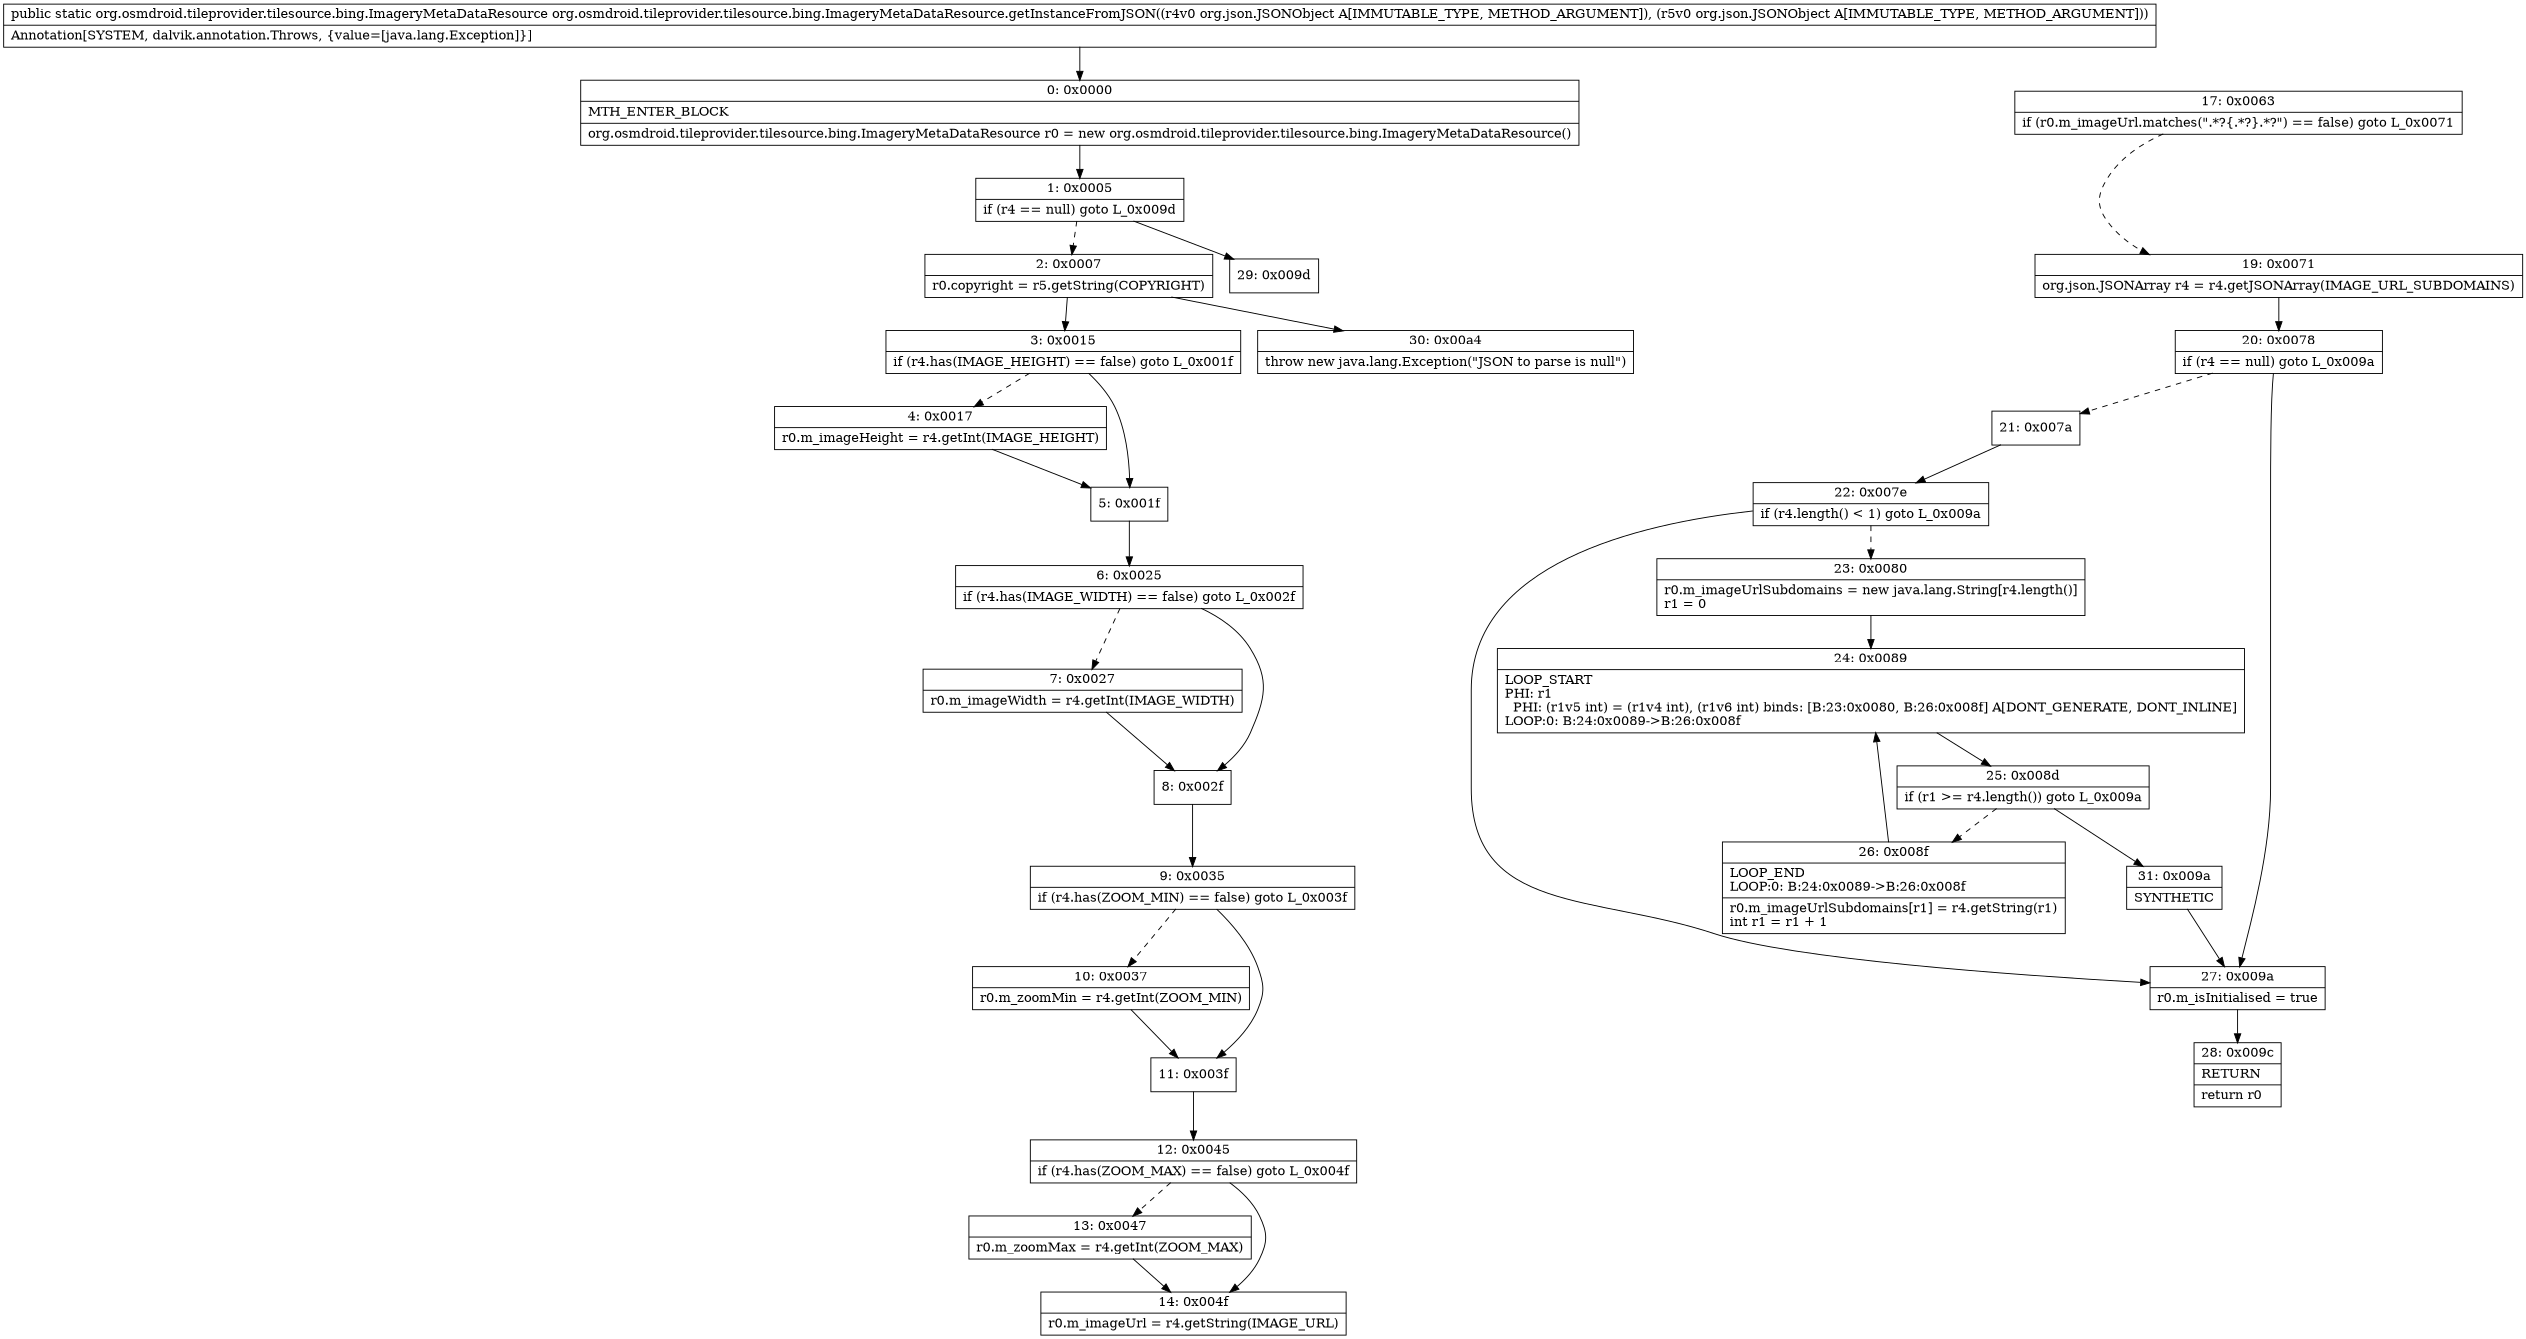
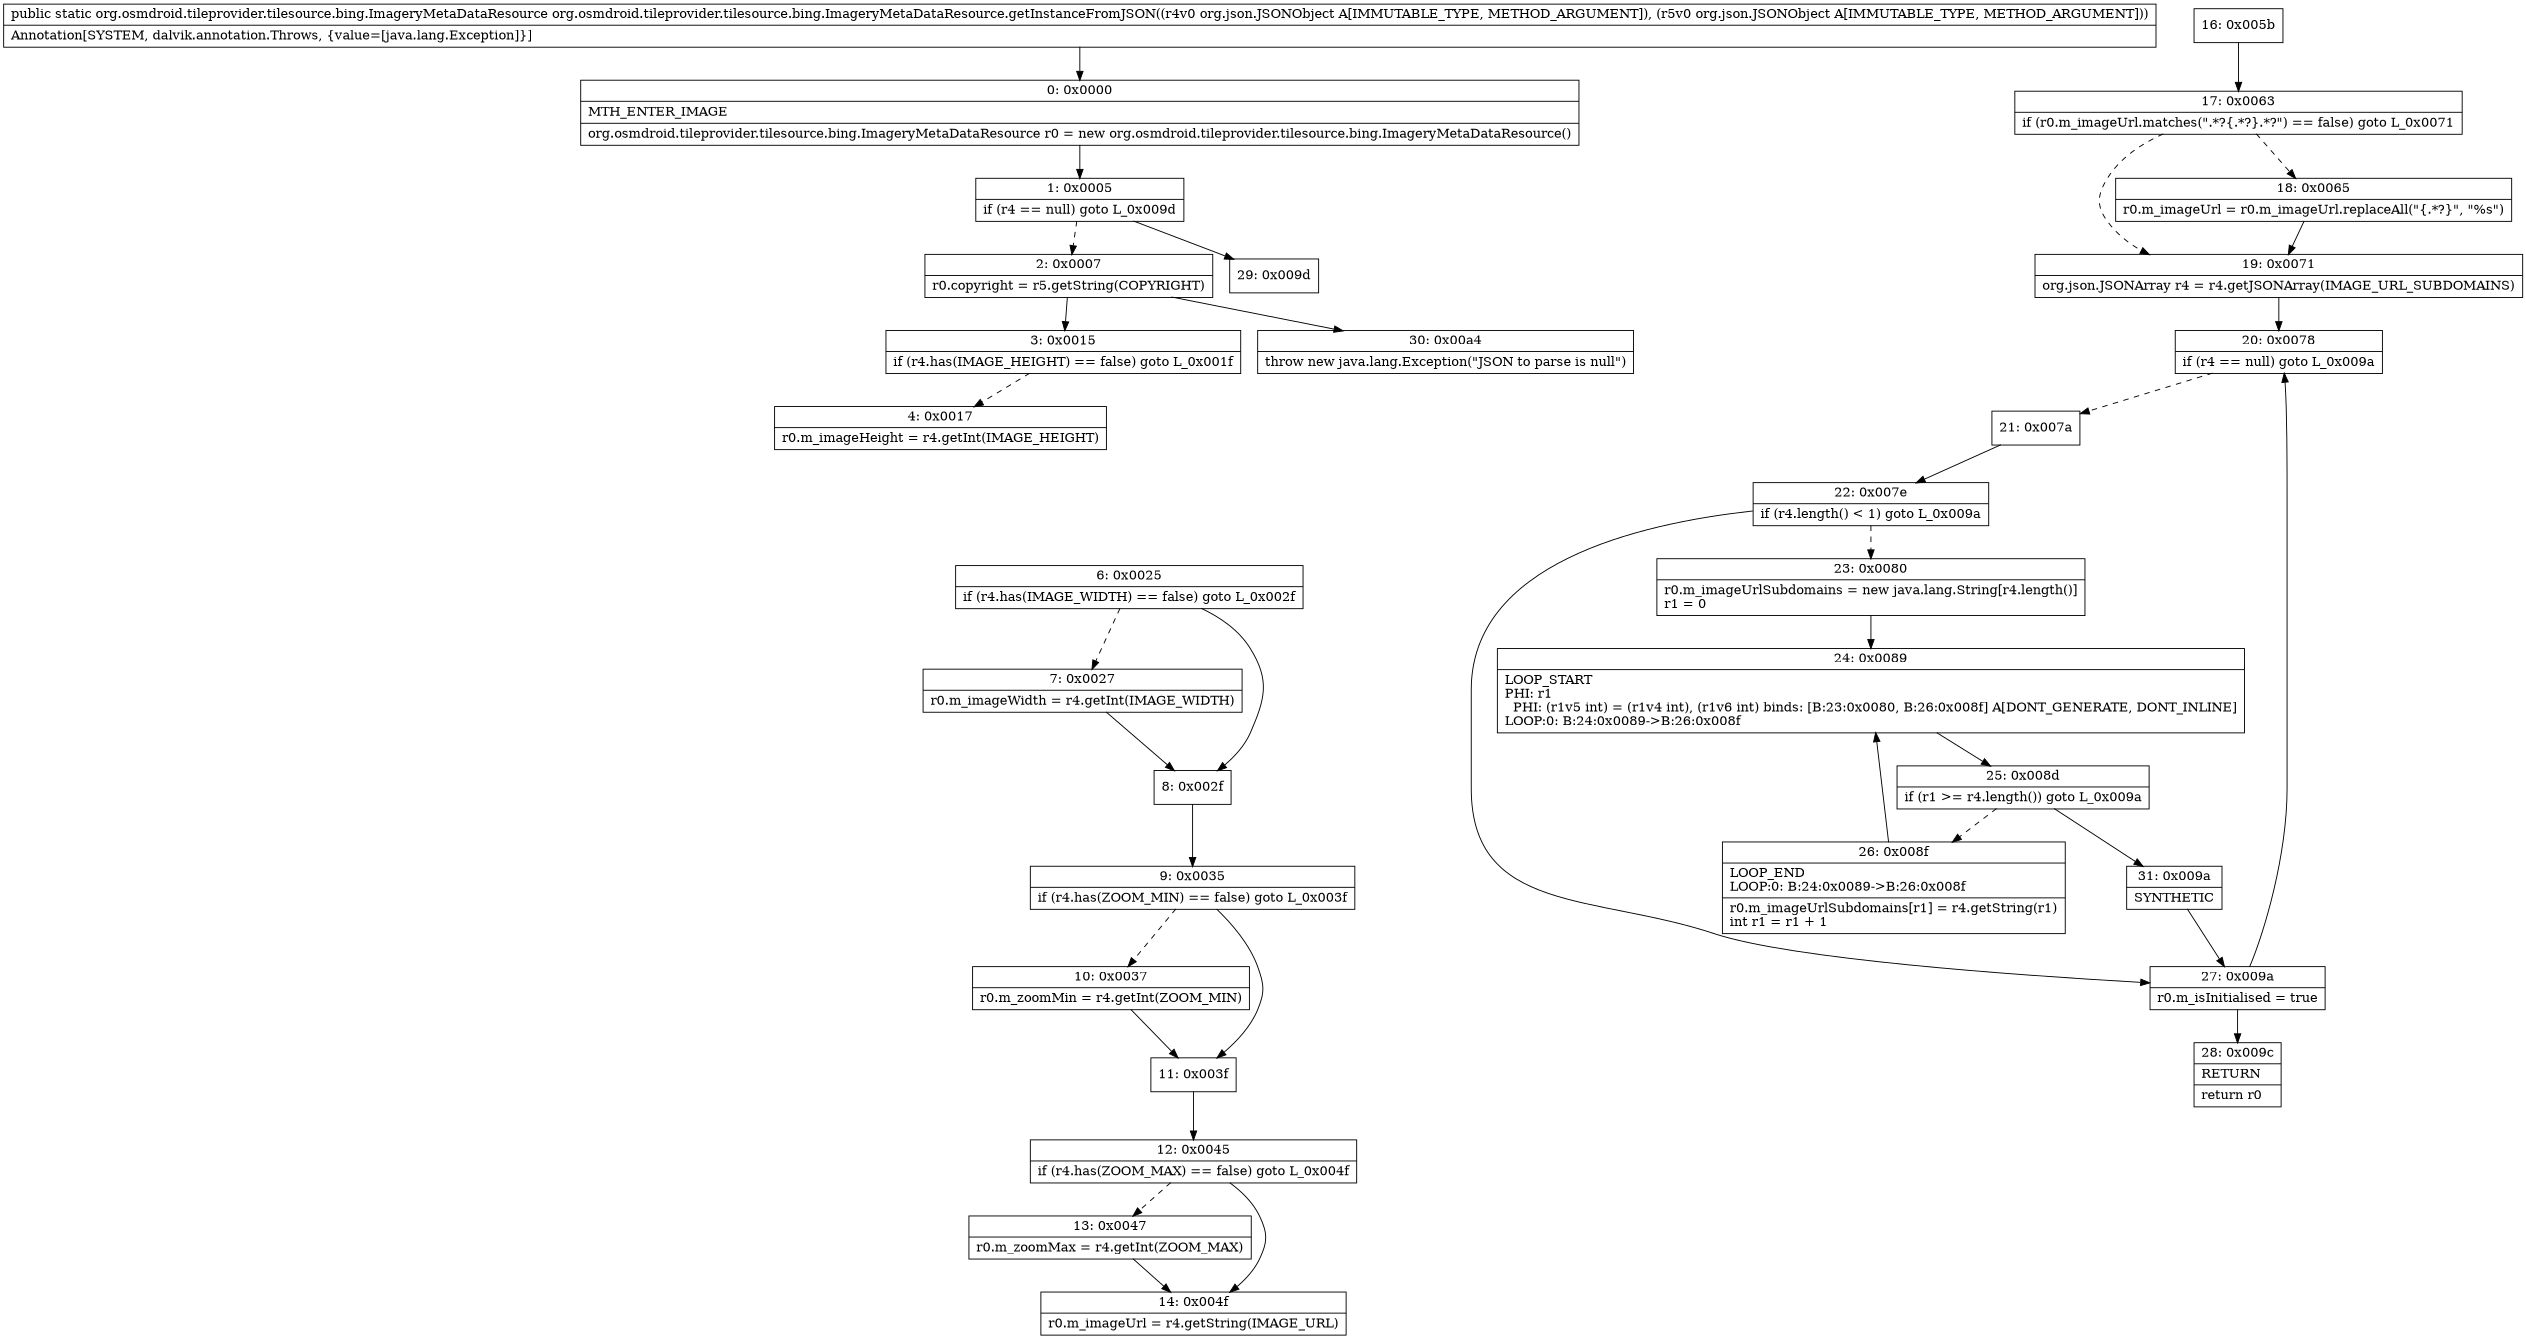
node "16: 0x005b": added
node "0: 0x0000": text "MTH_ENTER_BLOCK" -> "MTH_ENTER_IMAGE"
node "18: 0x0065": added
node "5: 0x001f": removed
edge "20: 0x0078" -> "27: 0x009a": reversed
